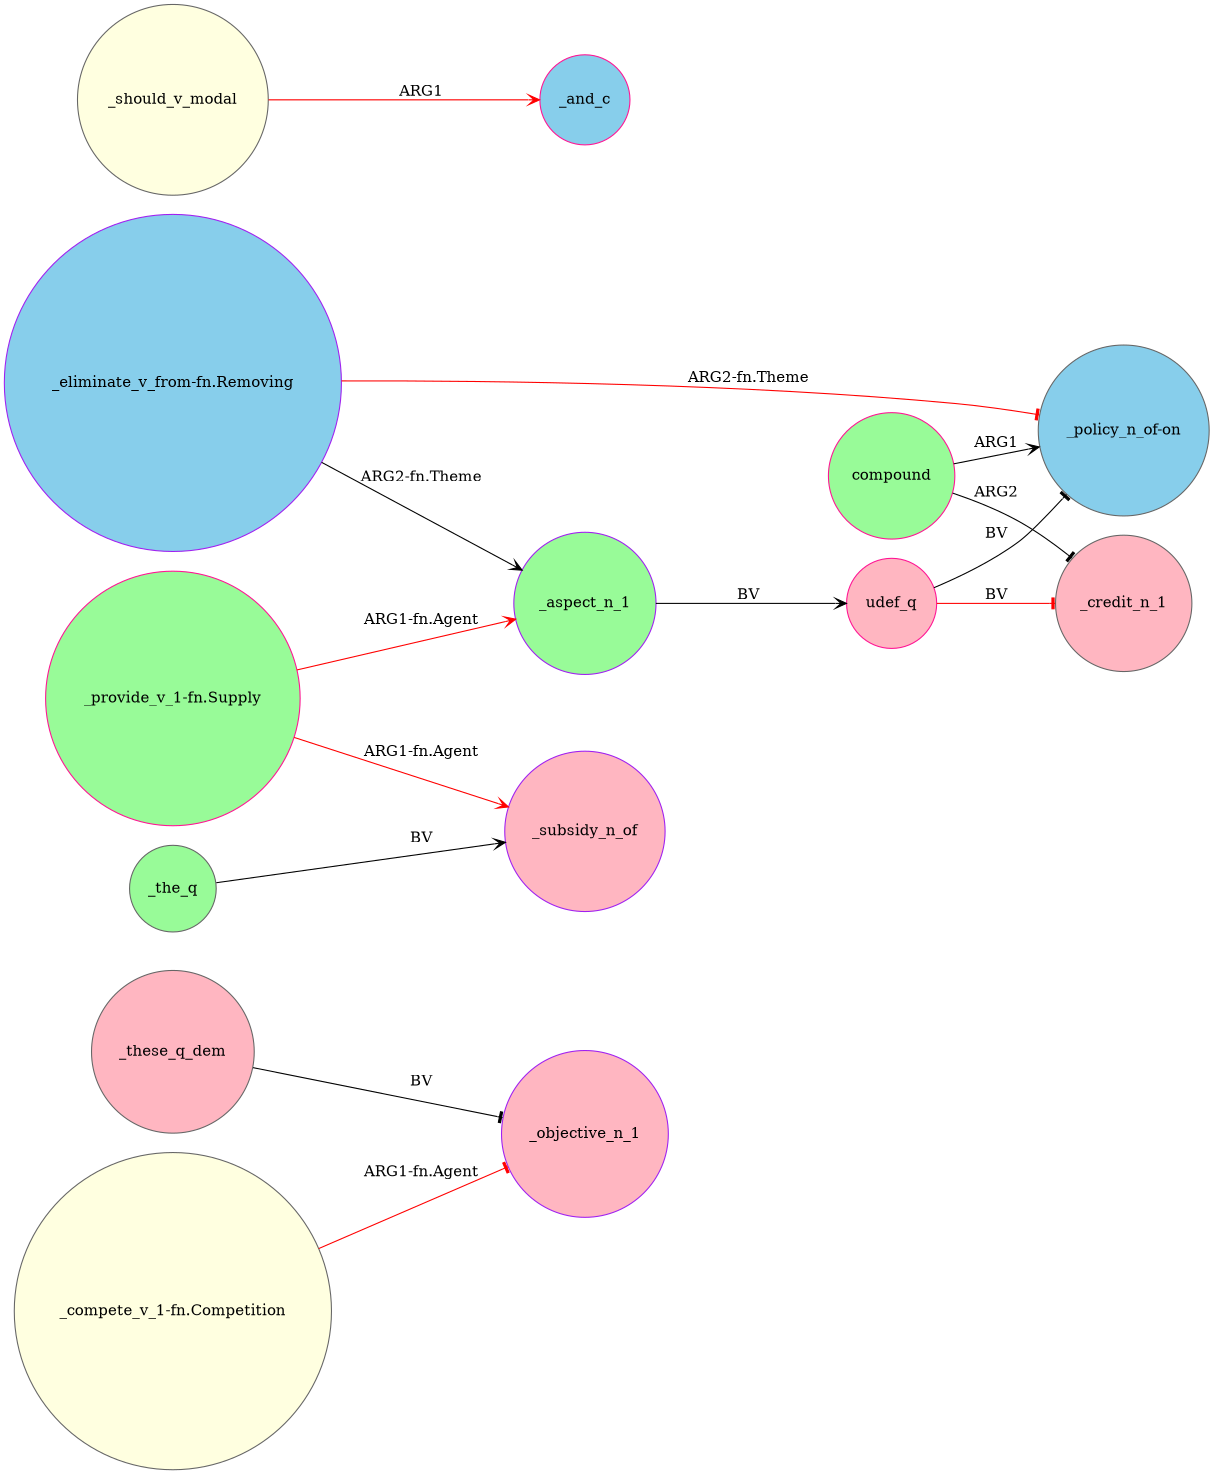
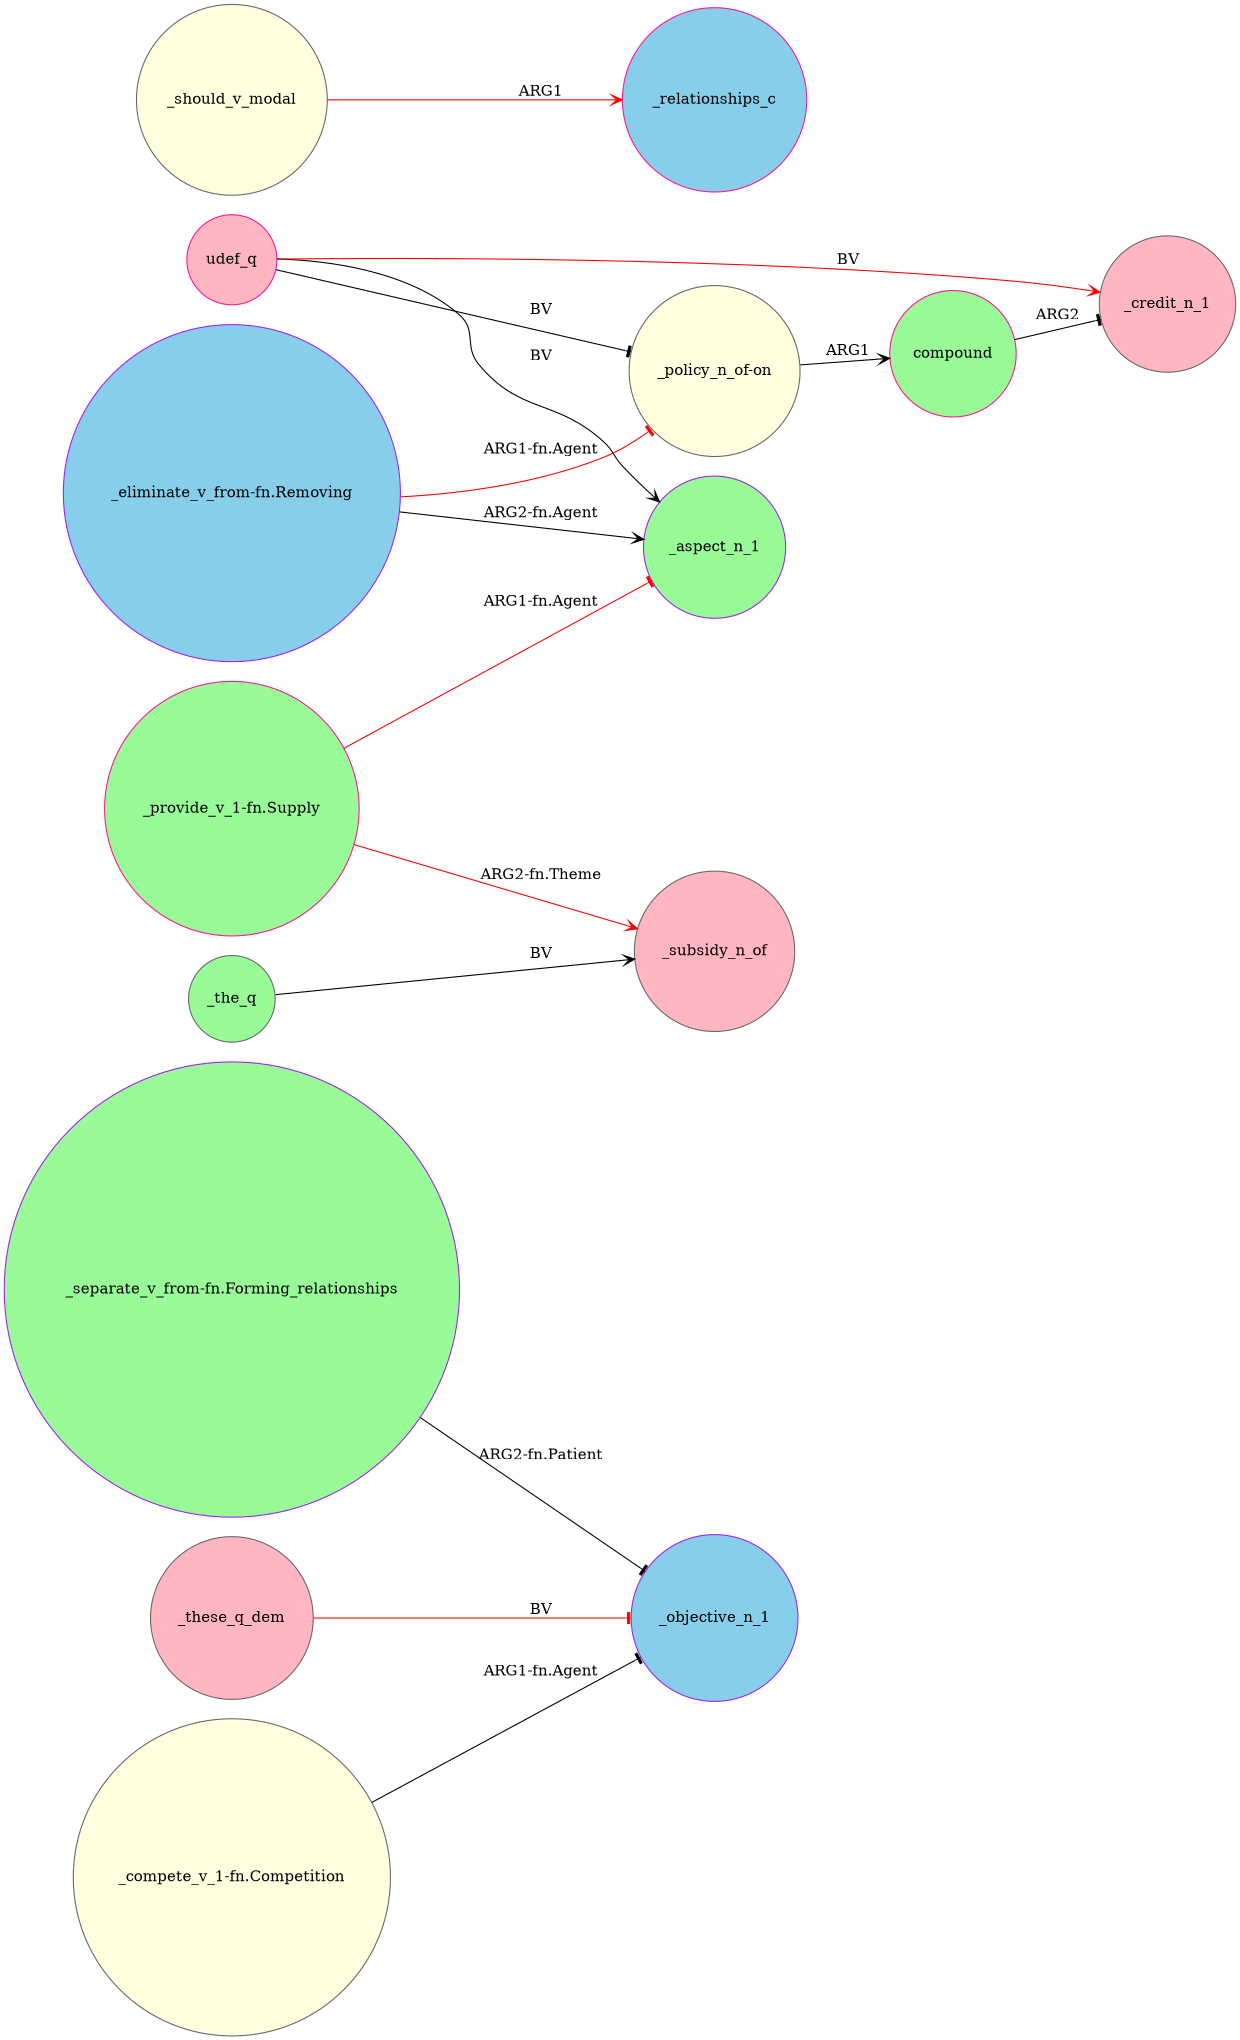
node "_and_c": label "_and_c" -> "_relationships_c"
edge "_eliminate_v_from-fn.Removing" -> "_policy_n_of-on": label "ARG2-fn.Theme" -> "ARG1-fn.Agent"
node "_policy_n_of-on": fillcolor skyblue -> lightyellow
edge "compound" -> "_policy_n_of-on": reversed
edge "_eliminate_v_from-fn.Removing" -> "_aspect_n_1": label "ARG2-fn.Theme" -> "ARG2-fn.Agent"
edge "_aspect_n_1" -> "udef_q": reversed
edge "udef_q" -> "_credit_n_1": arrowhead tee -> vee
edge "_provide_v_1-fn.Supply" -> "_aspect_n_1": arrowhead vee -> tee
edge "_provide_v_1-fn.Supply" -> "_subsidy_n_of": label "ARG1-fn.Agent" -> "ARG2-fn.Theme"
node "_subsidy_n_of": color purple -> gray40
edge "_these_q_dem" -> "_objective_n_1": color black -> red
node "_objective_n_1": fillcolor lightpink -> skyblue
edge "_compete_v_1-fn.Competition" -> "_objective_n_1": color red -> black
node "_separate_v_from-fn.Forming_relationships": added
